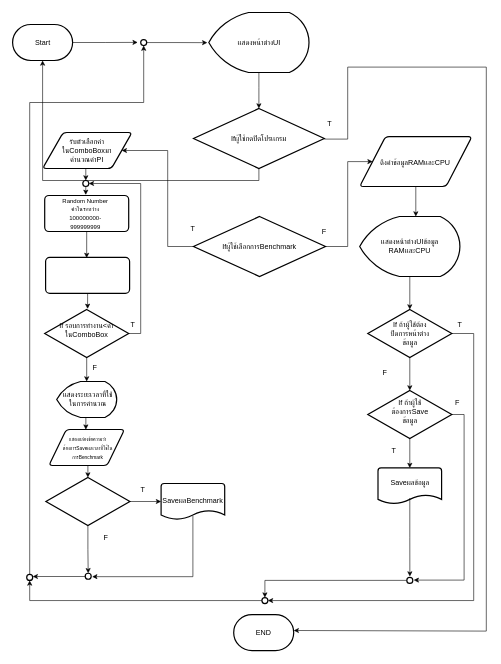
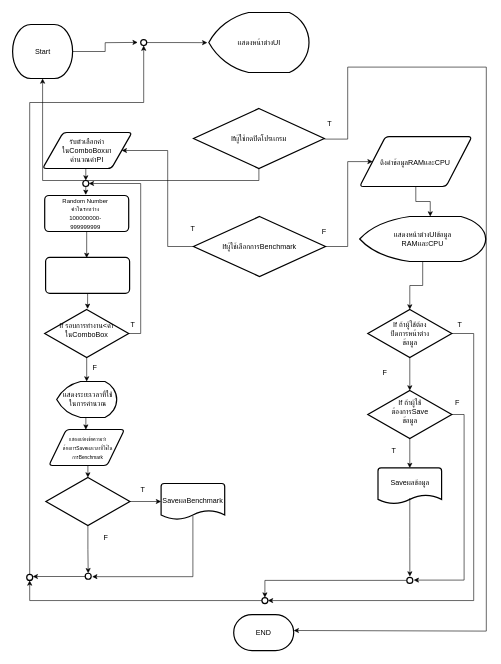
node "Start": size 60x36 -> 60x54
edge "เเสดงหน้าต่างUI" -> "Ifผู้ใช้กดปิดโปรเเกรม": removed
node "เเสดงหน้าต่างUIข้อมูล RAMเเละCPU": size 100x60 -> 126x45
